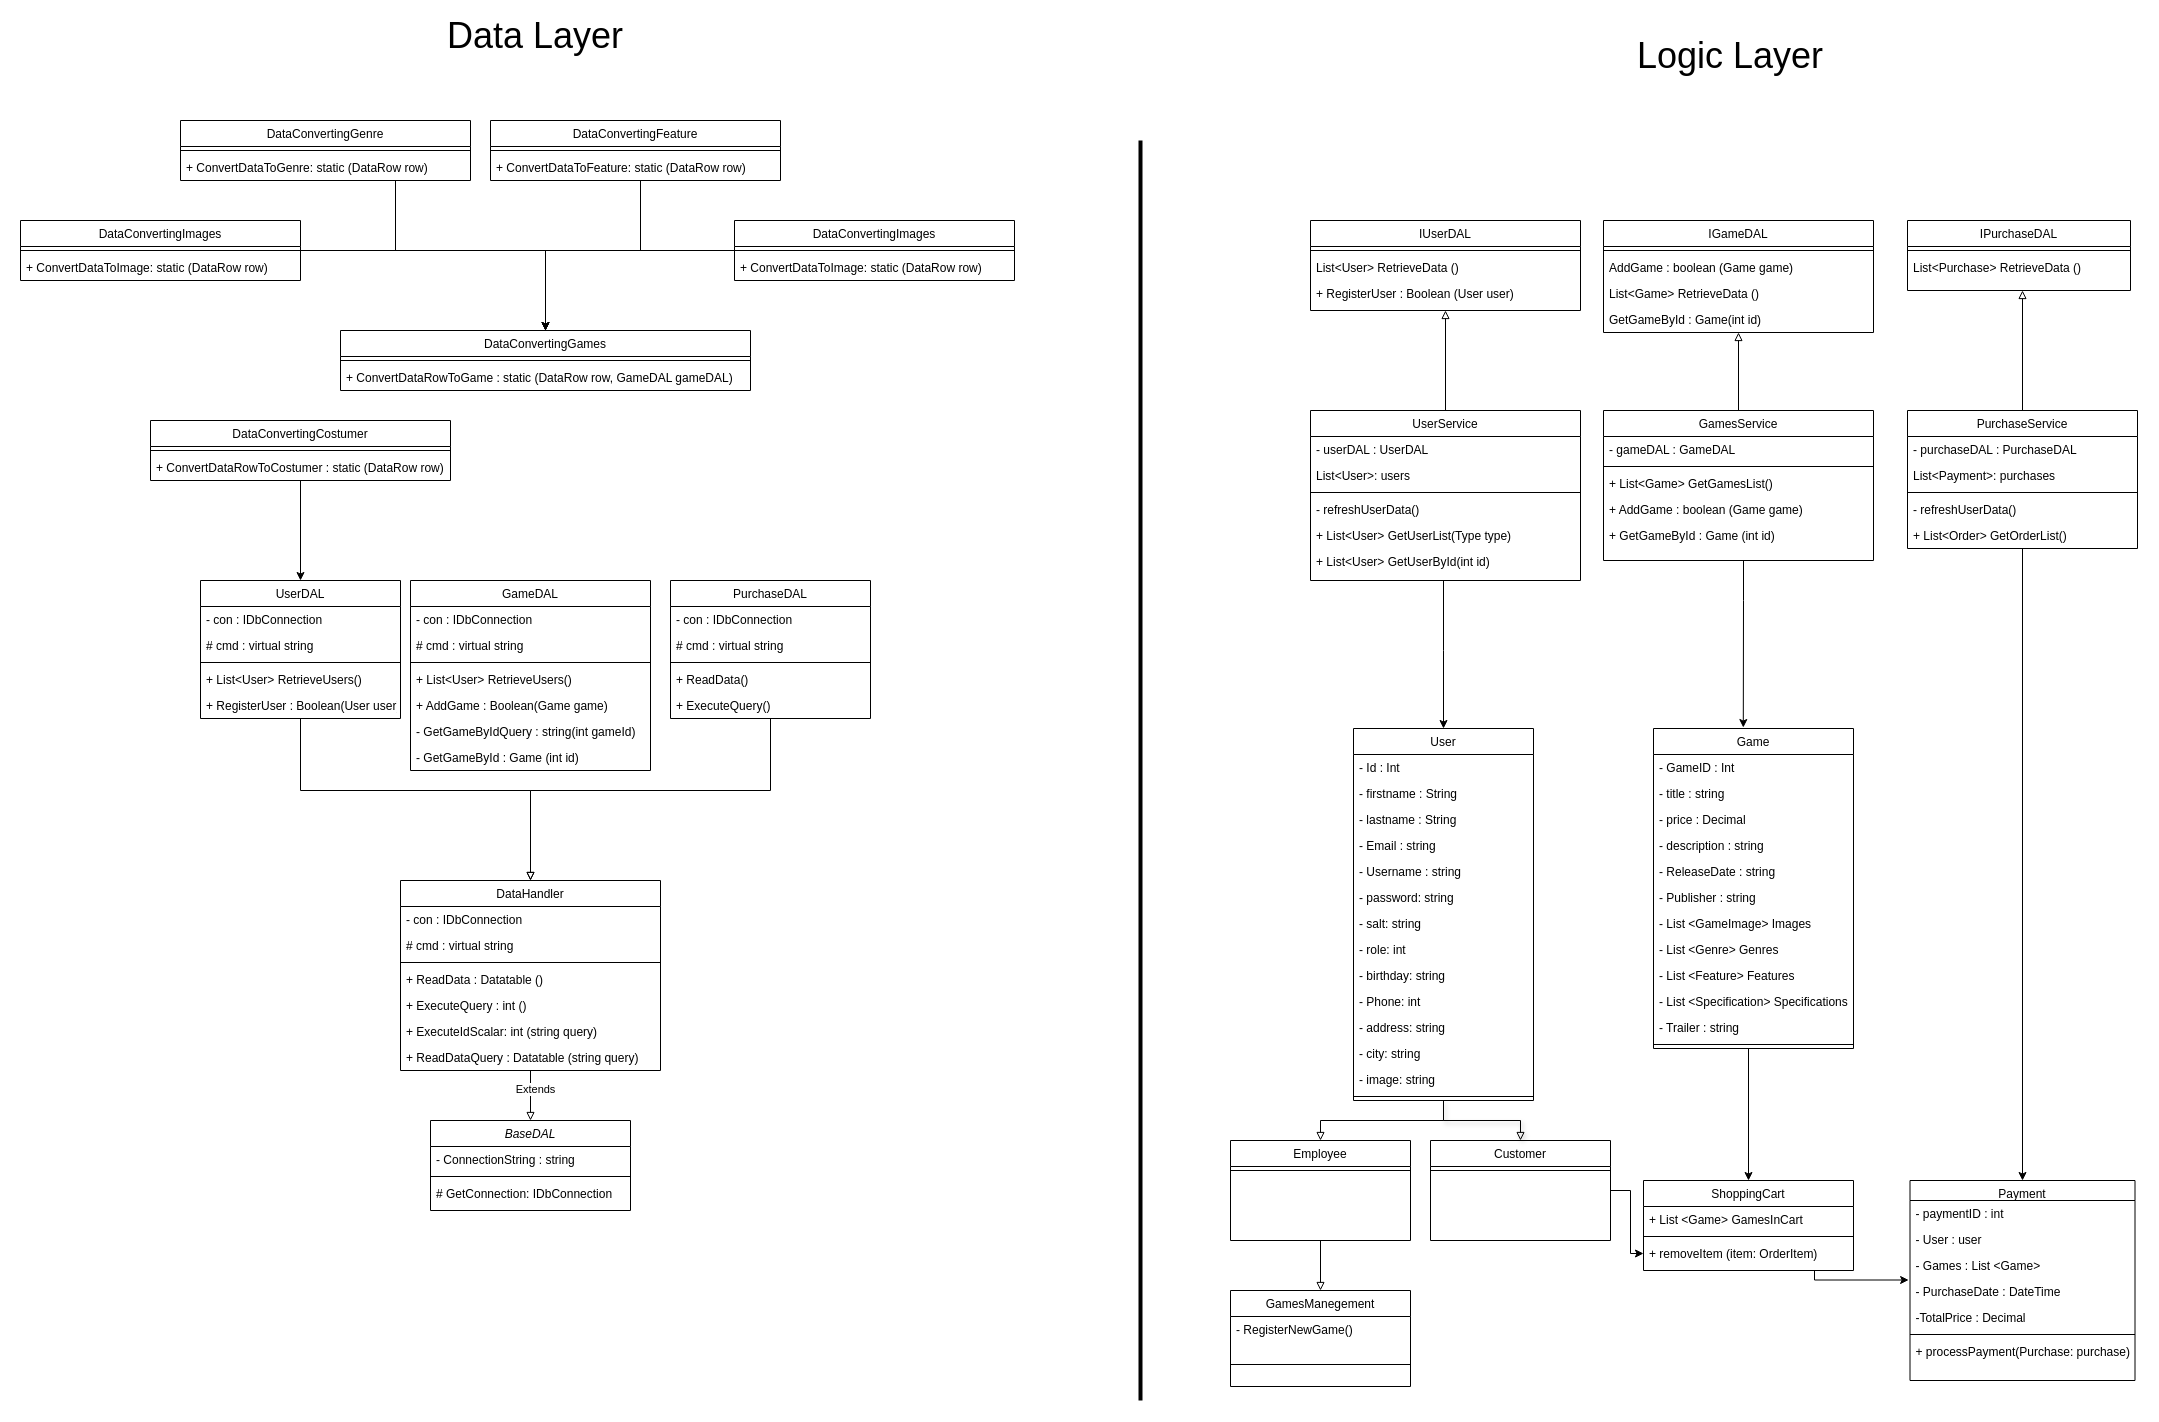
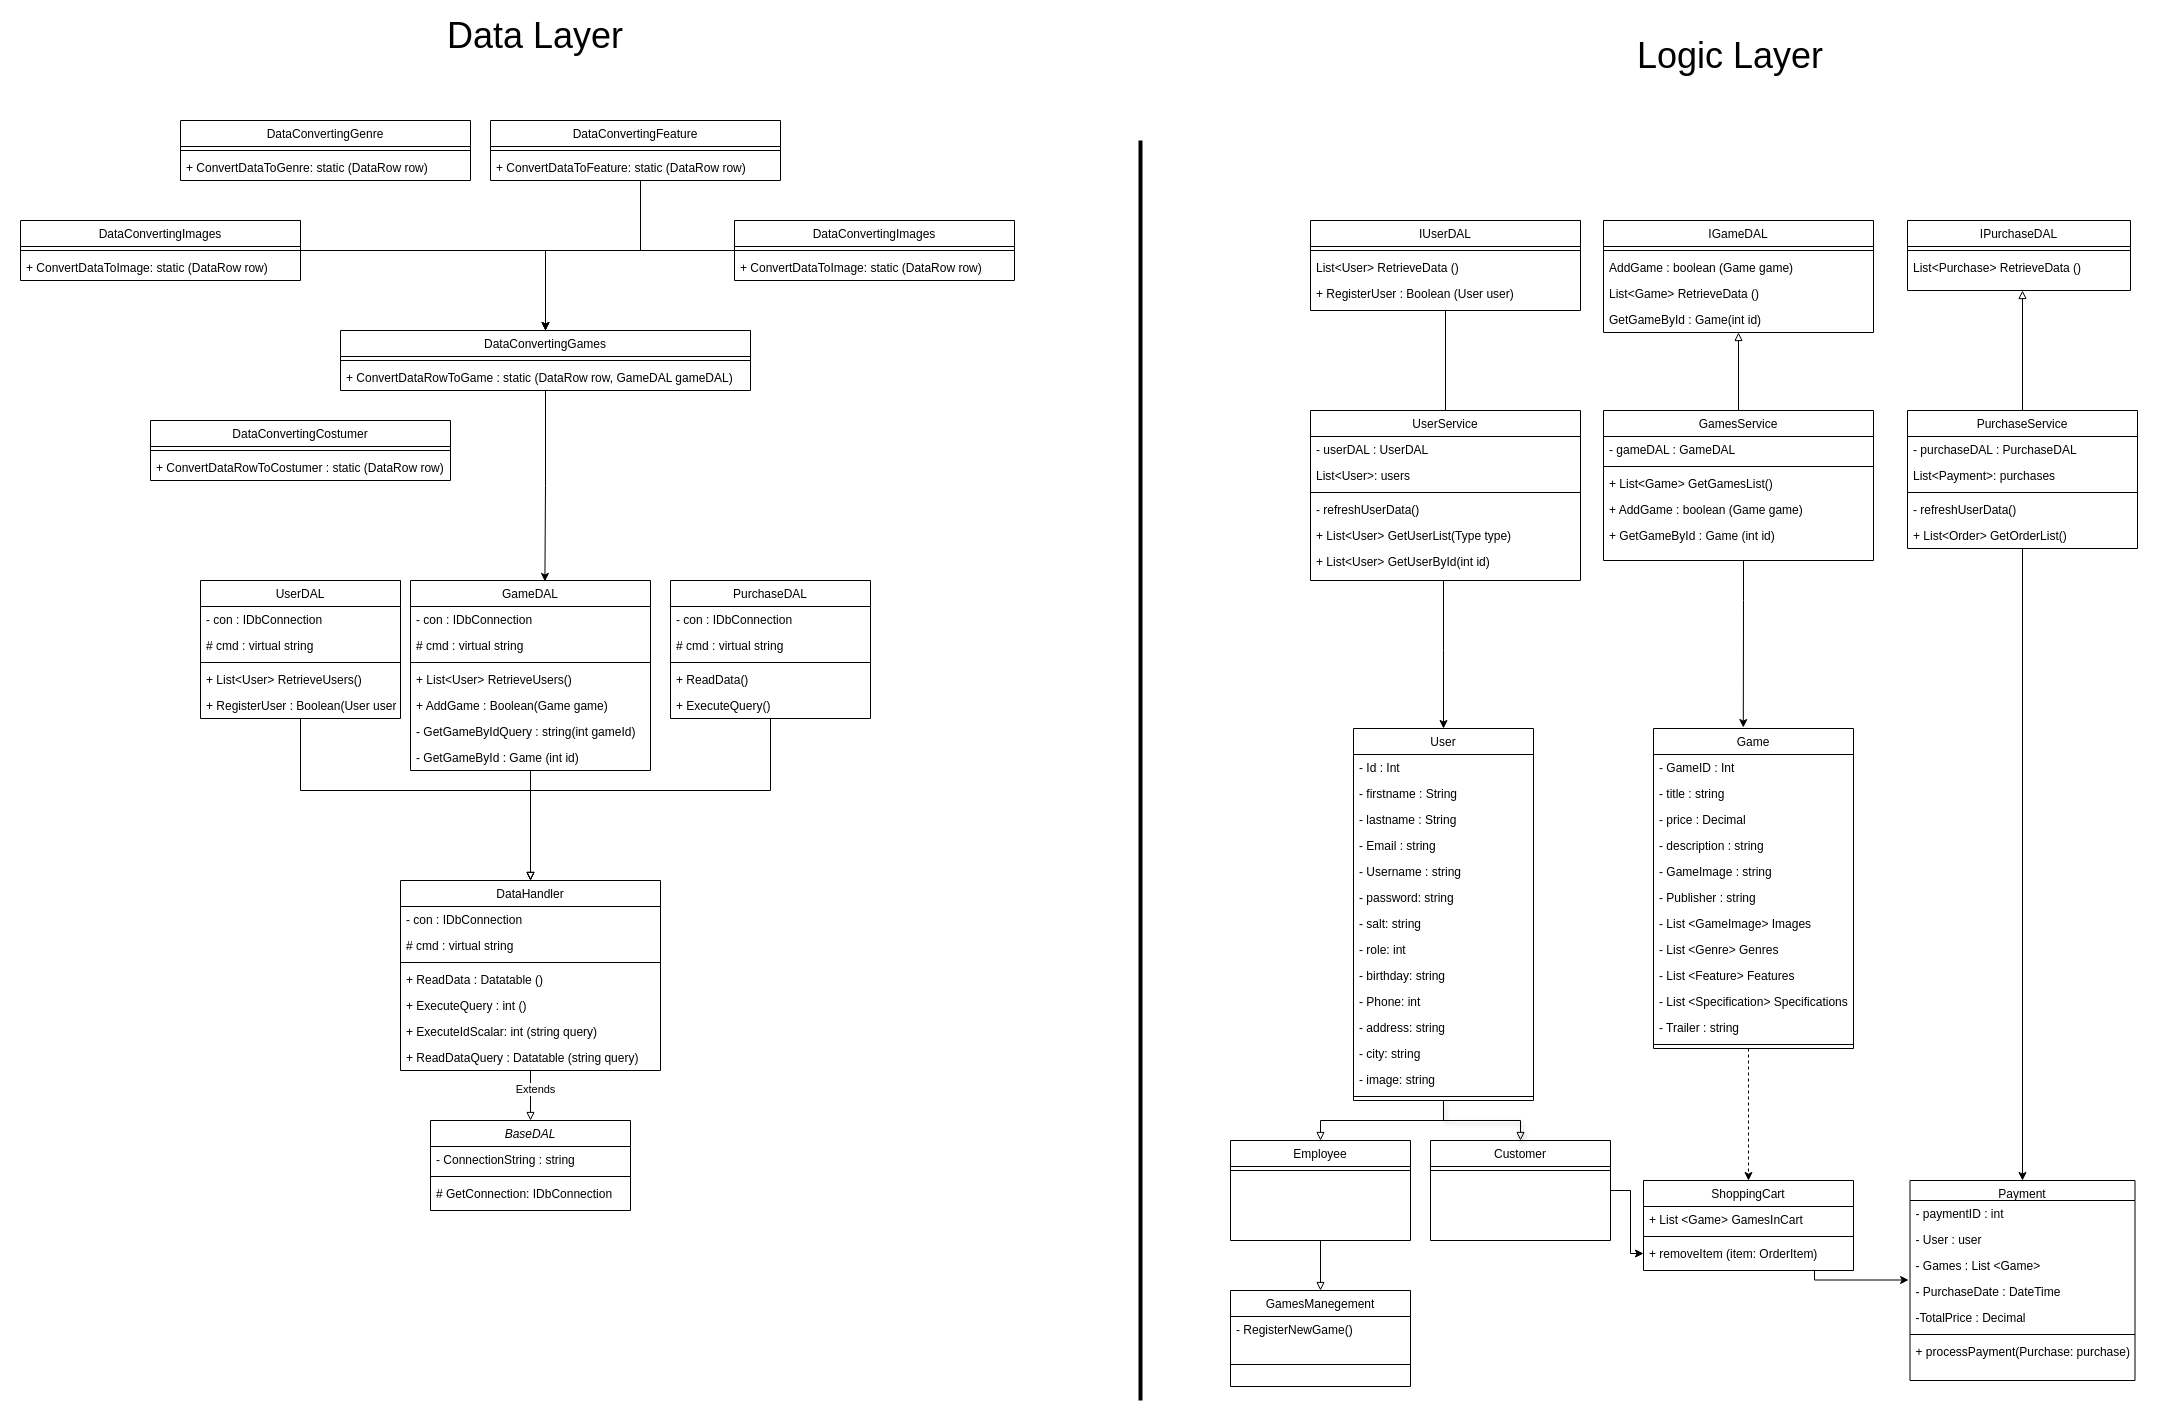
edge "DataConvertingGenre" -> "DataConvertingGames": removed
edge "UserService" -> "IUserDAL": arrowhead block -> none
edge "DataConvertingGames" -> "GameDAL": added
edge "DataConvertingCostumer" -> "UserDAL": removed
edge "GameDAL" -> "DataHandler": added
node "- ReleaseDate : string": label "- ReleaseDate : string" -> "- GameImage : string"
edge "Game" -> "ShoppingCart": style solid -> dashed
